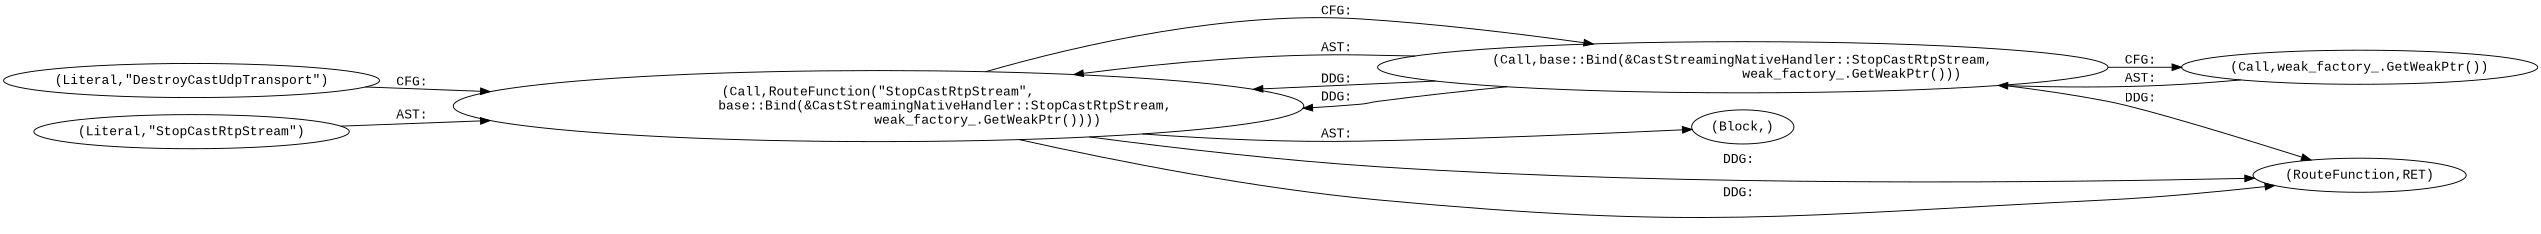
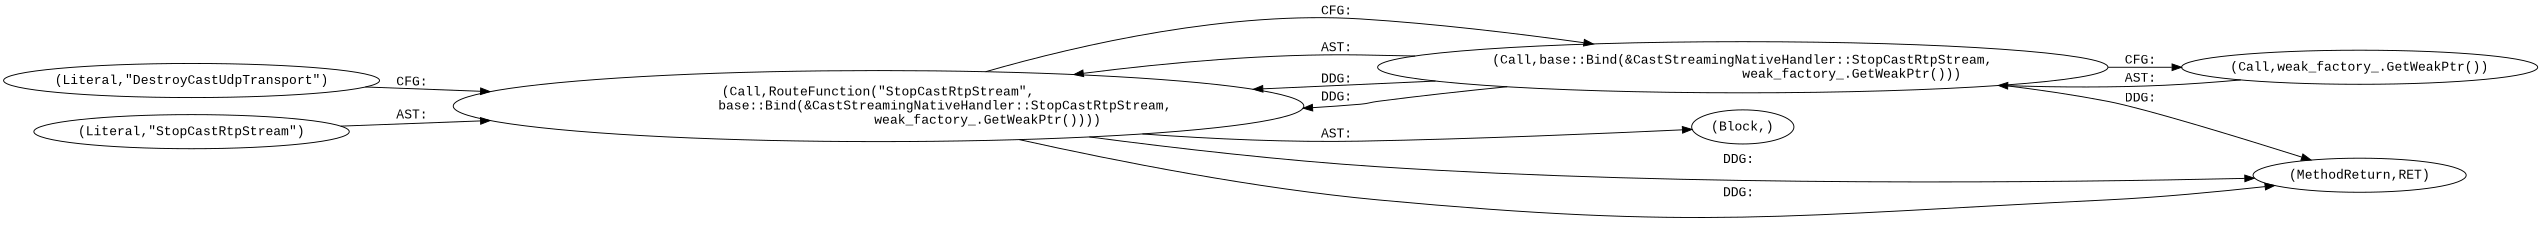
node "(RouteFunction,RET)": label "(RouteFunction,RET)" -> "(MethodReturn,RET)"
